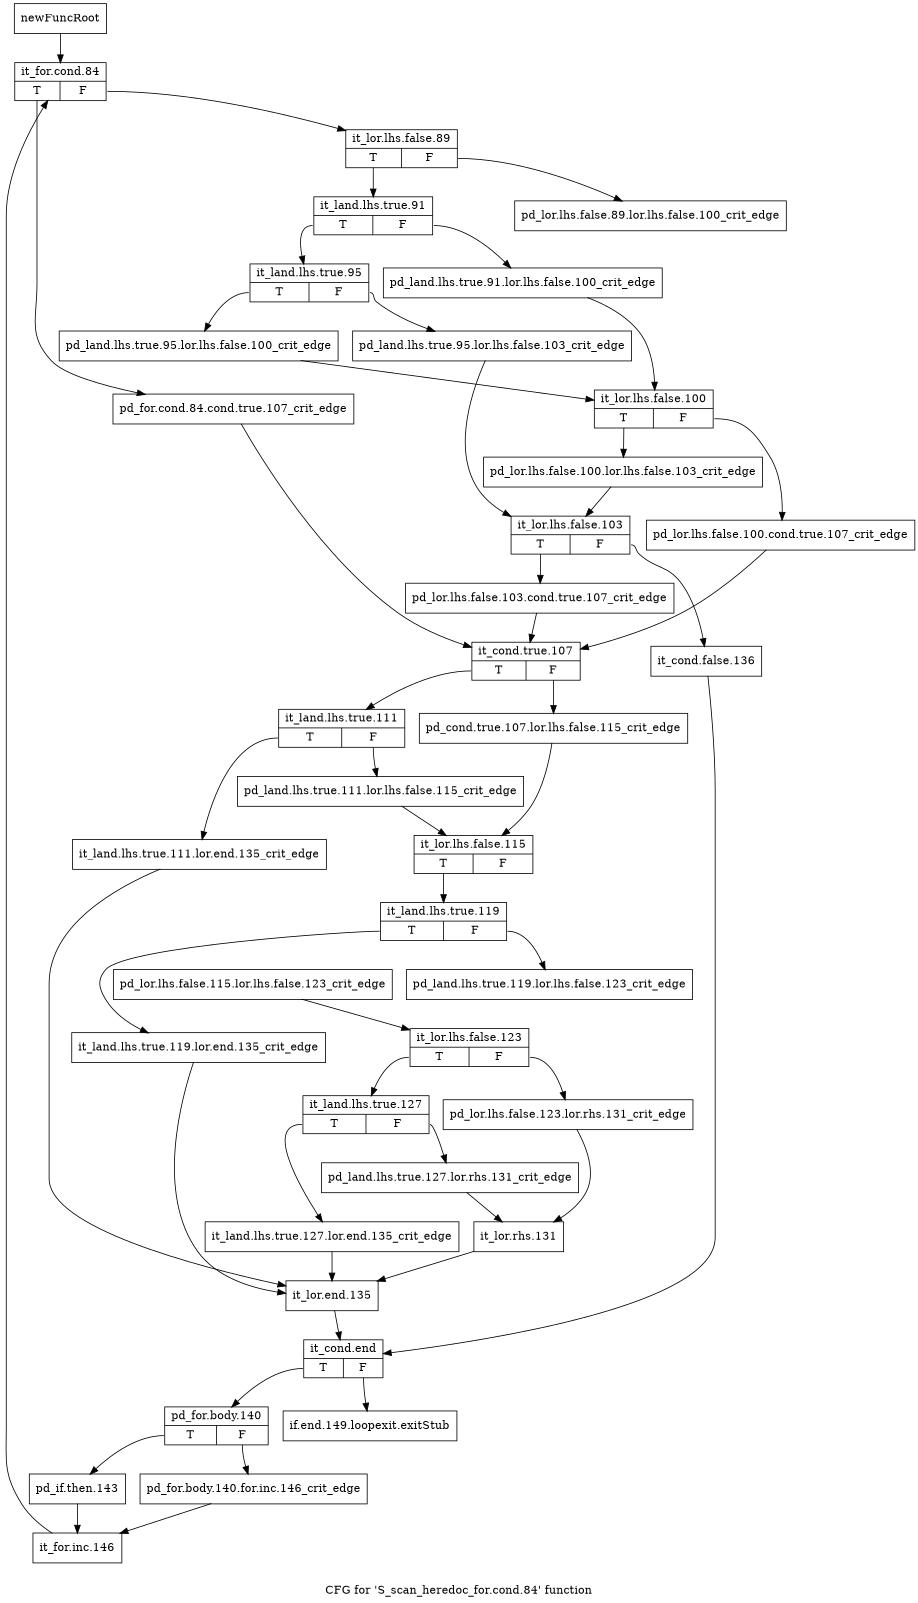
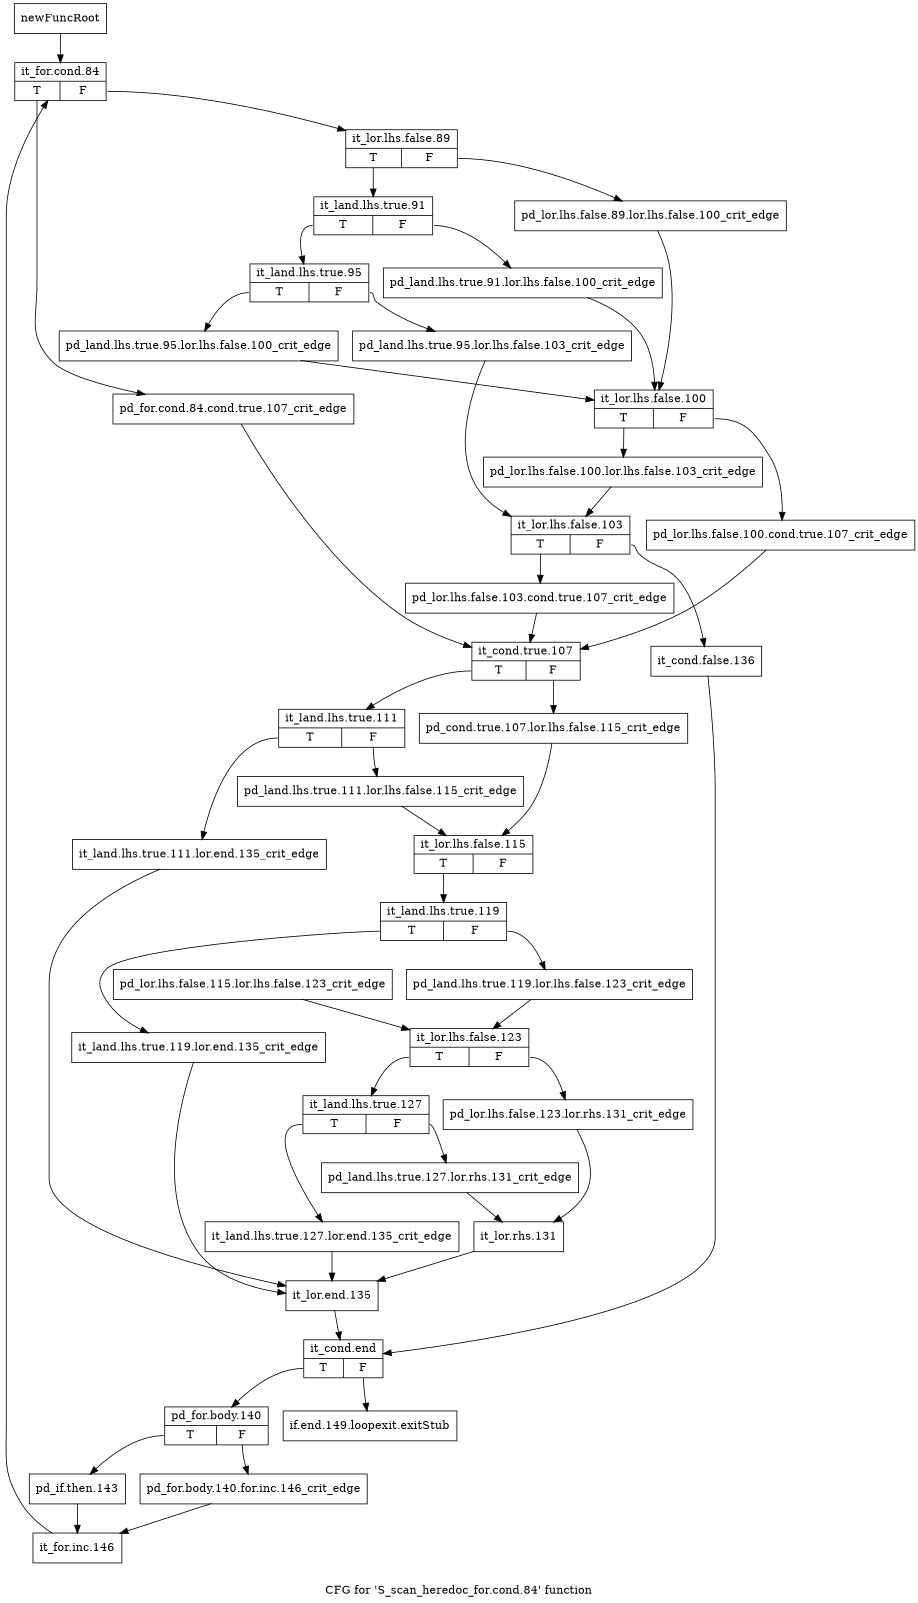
edge "pd_lor.lhs.false.89.lor.lhs.false.100_crit_edge" -> "it_lor.lhs.false.100": added
edge "pd_land.lhs.true.119.lor.lhs.false.123_crit_edge" -> "it_lor.lhs.false.123": added
